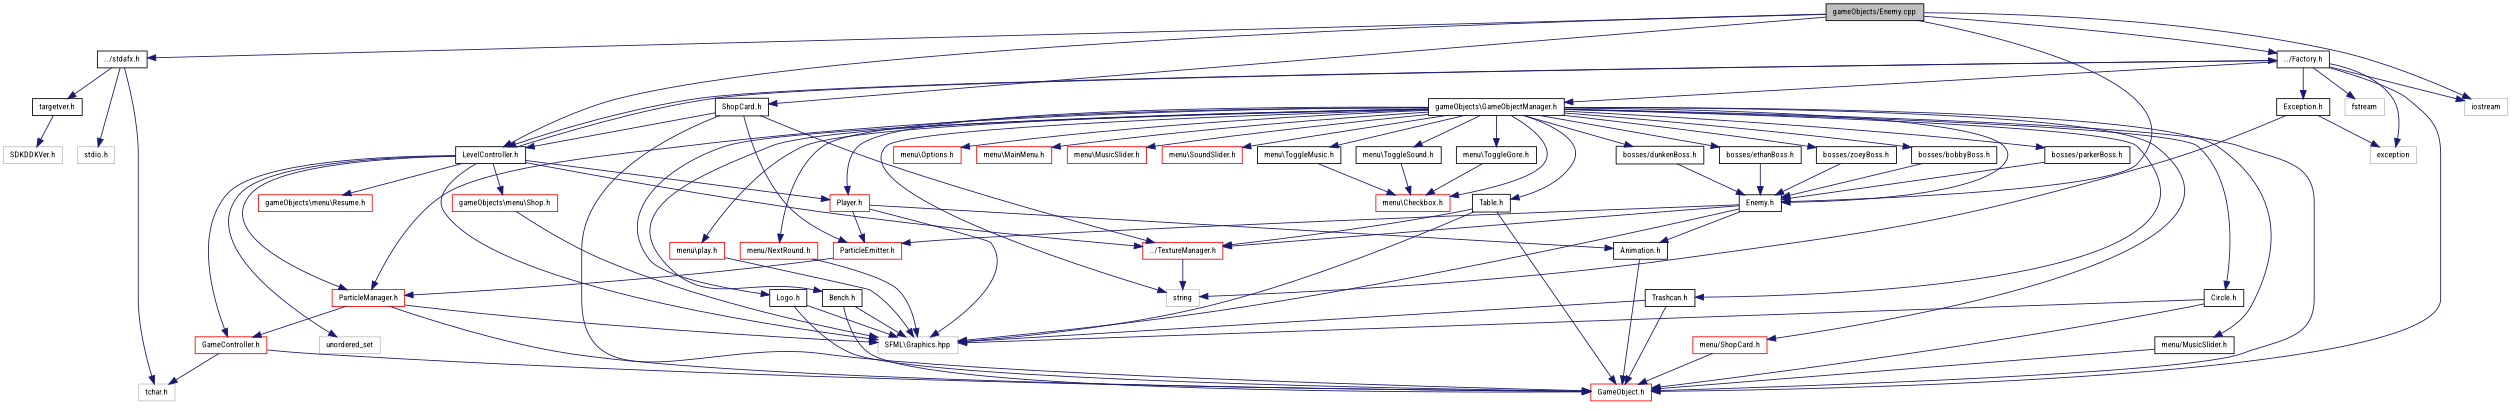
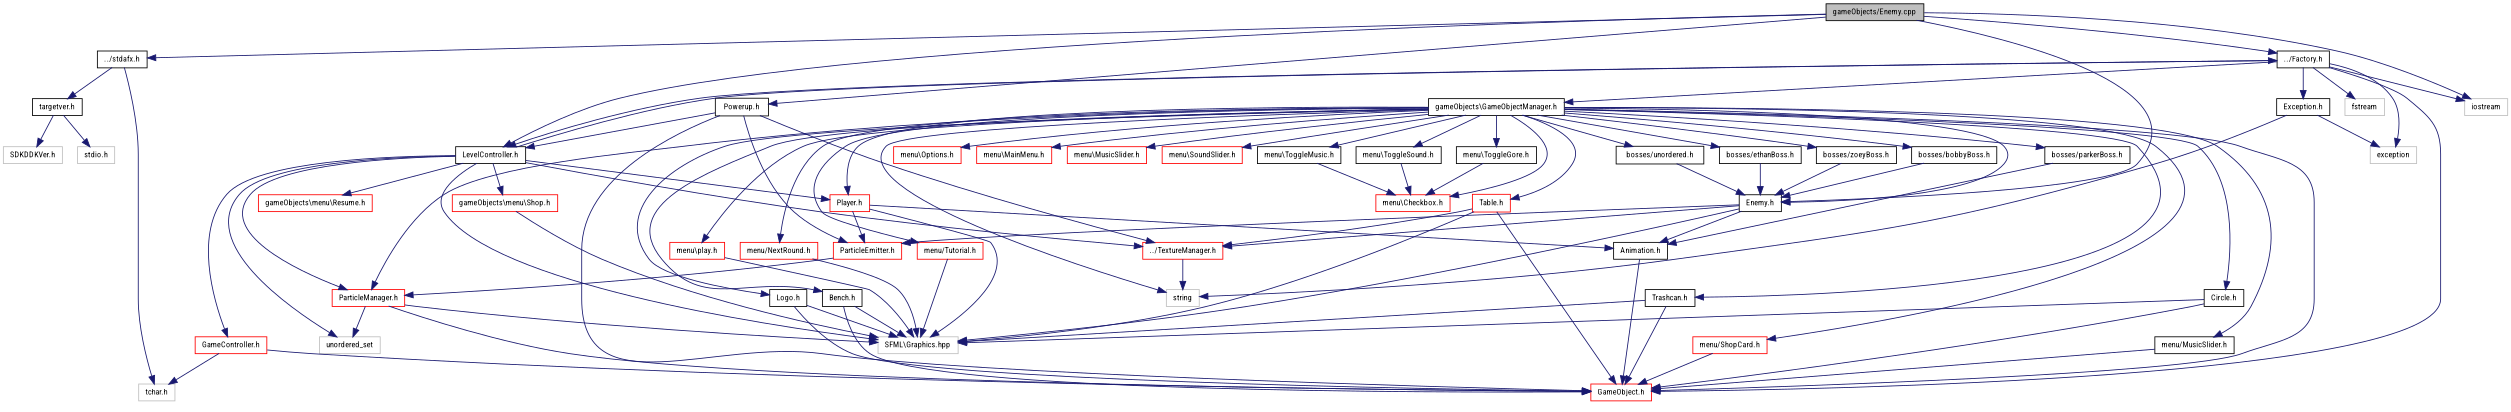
edge "../stdafx.h" -> "stdio.h": now "targetver.h" -> "stdio.h"
node "ShopCard.h": label "ShopCard.h" -> "Powerup.h"
node "bosses/dunkenBoss.h": label "bosses/dunkenBoss.h" -> "bosses/unordered.h"
edge "bosses/parkerBoss.h" -> "Enemy.h": now "bosses/parkerBoss.h" -> "Animation.h"
node "Table.h": color black -> red
node "menu/Tutorial.h": added
edge "ParticleManager.h" -> "GameController.h": now "ParticleManager.h" -> "unordered_set"
